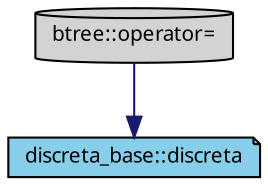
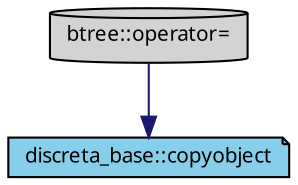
node "discreta_base::discreta": label "discreta_base::discreta" -> "discreta_base::copyobject"
